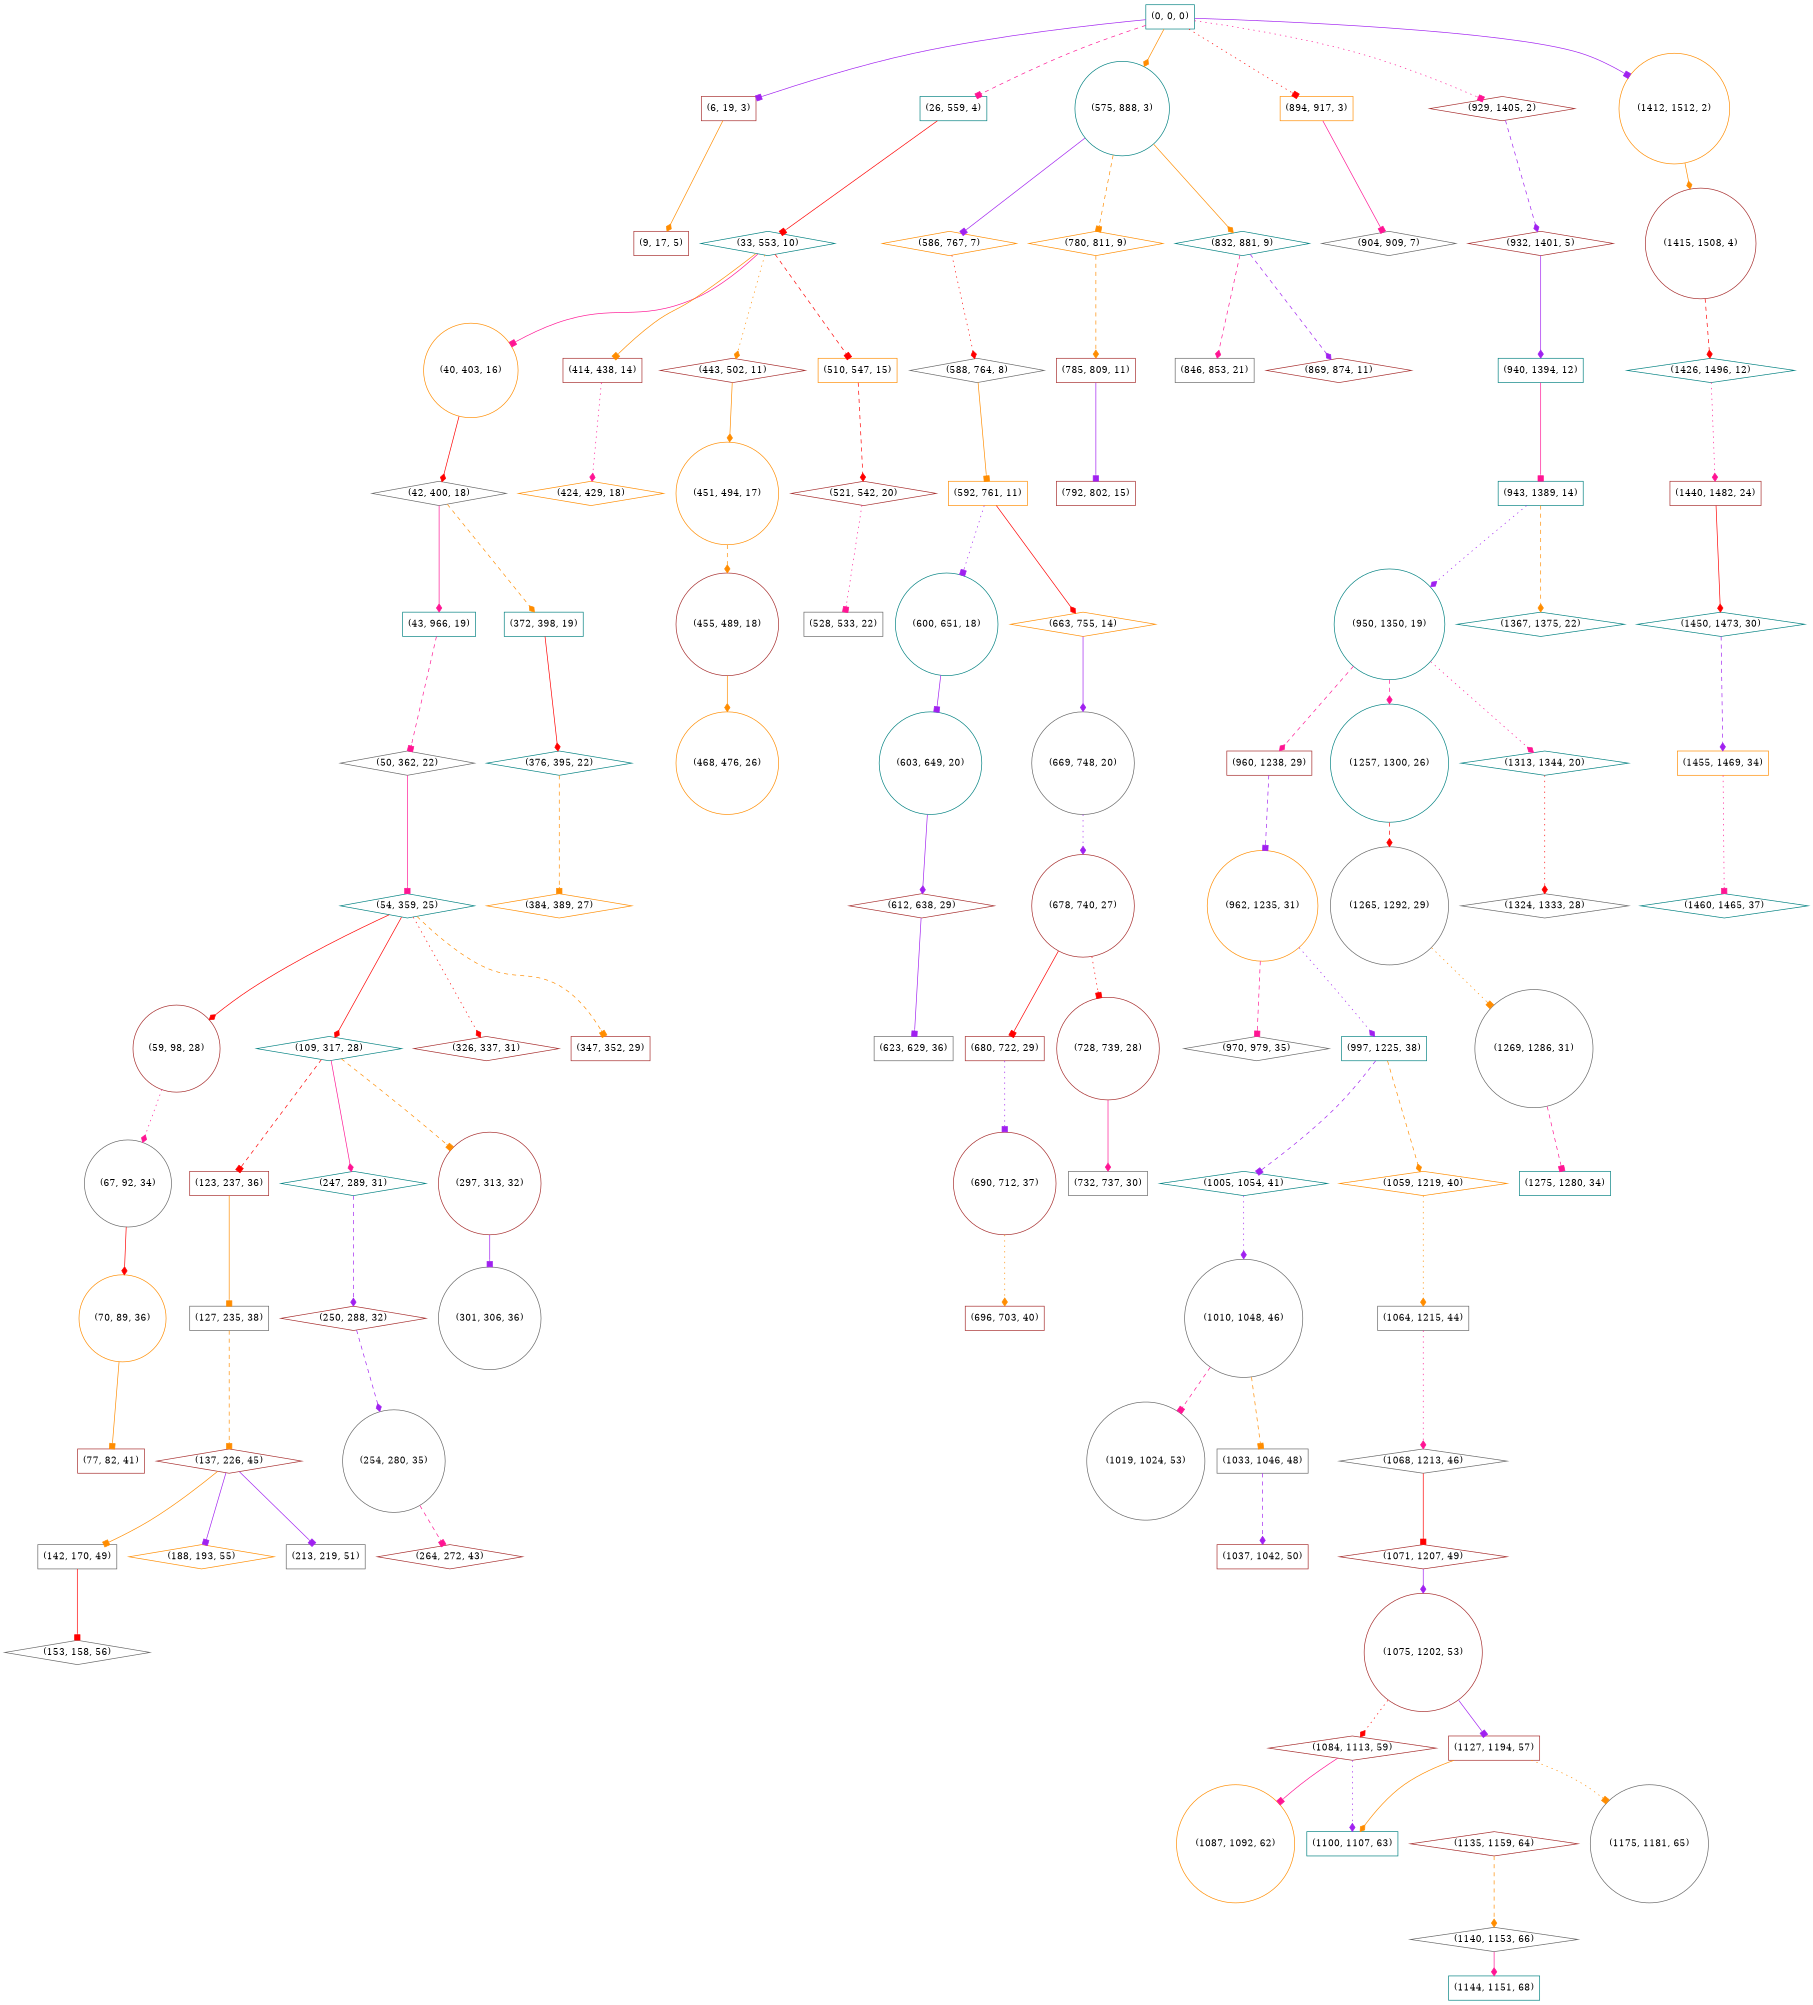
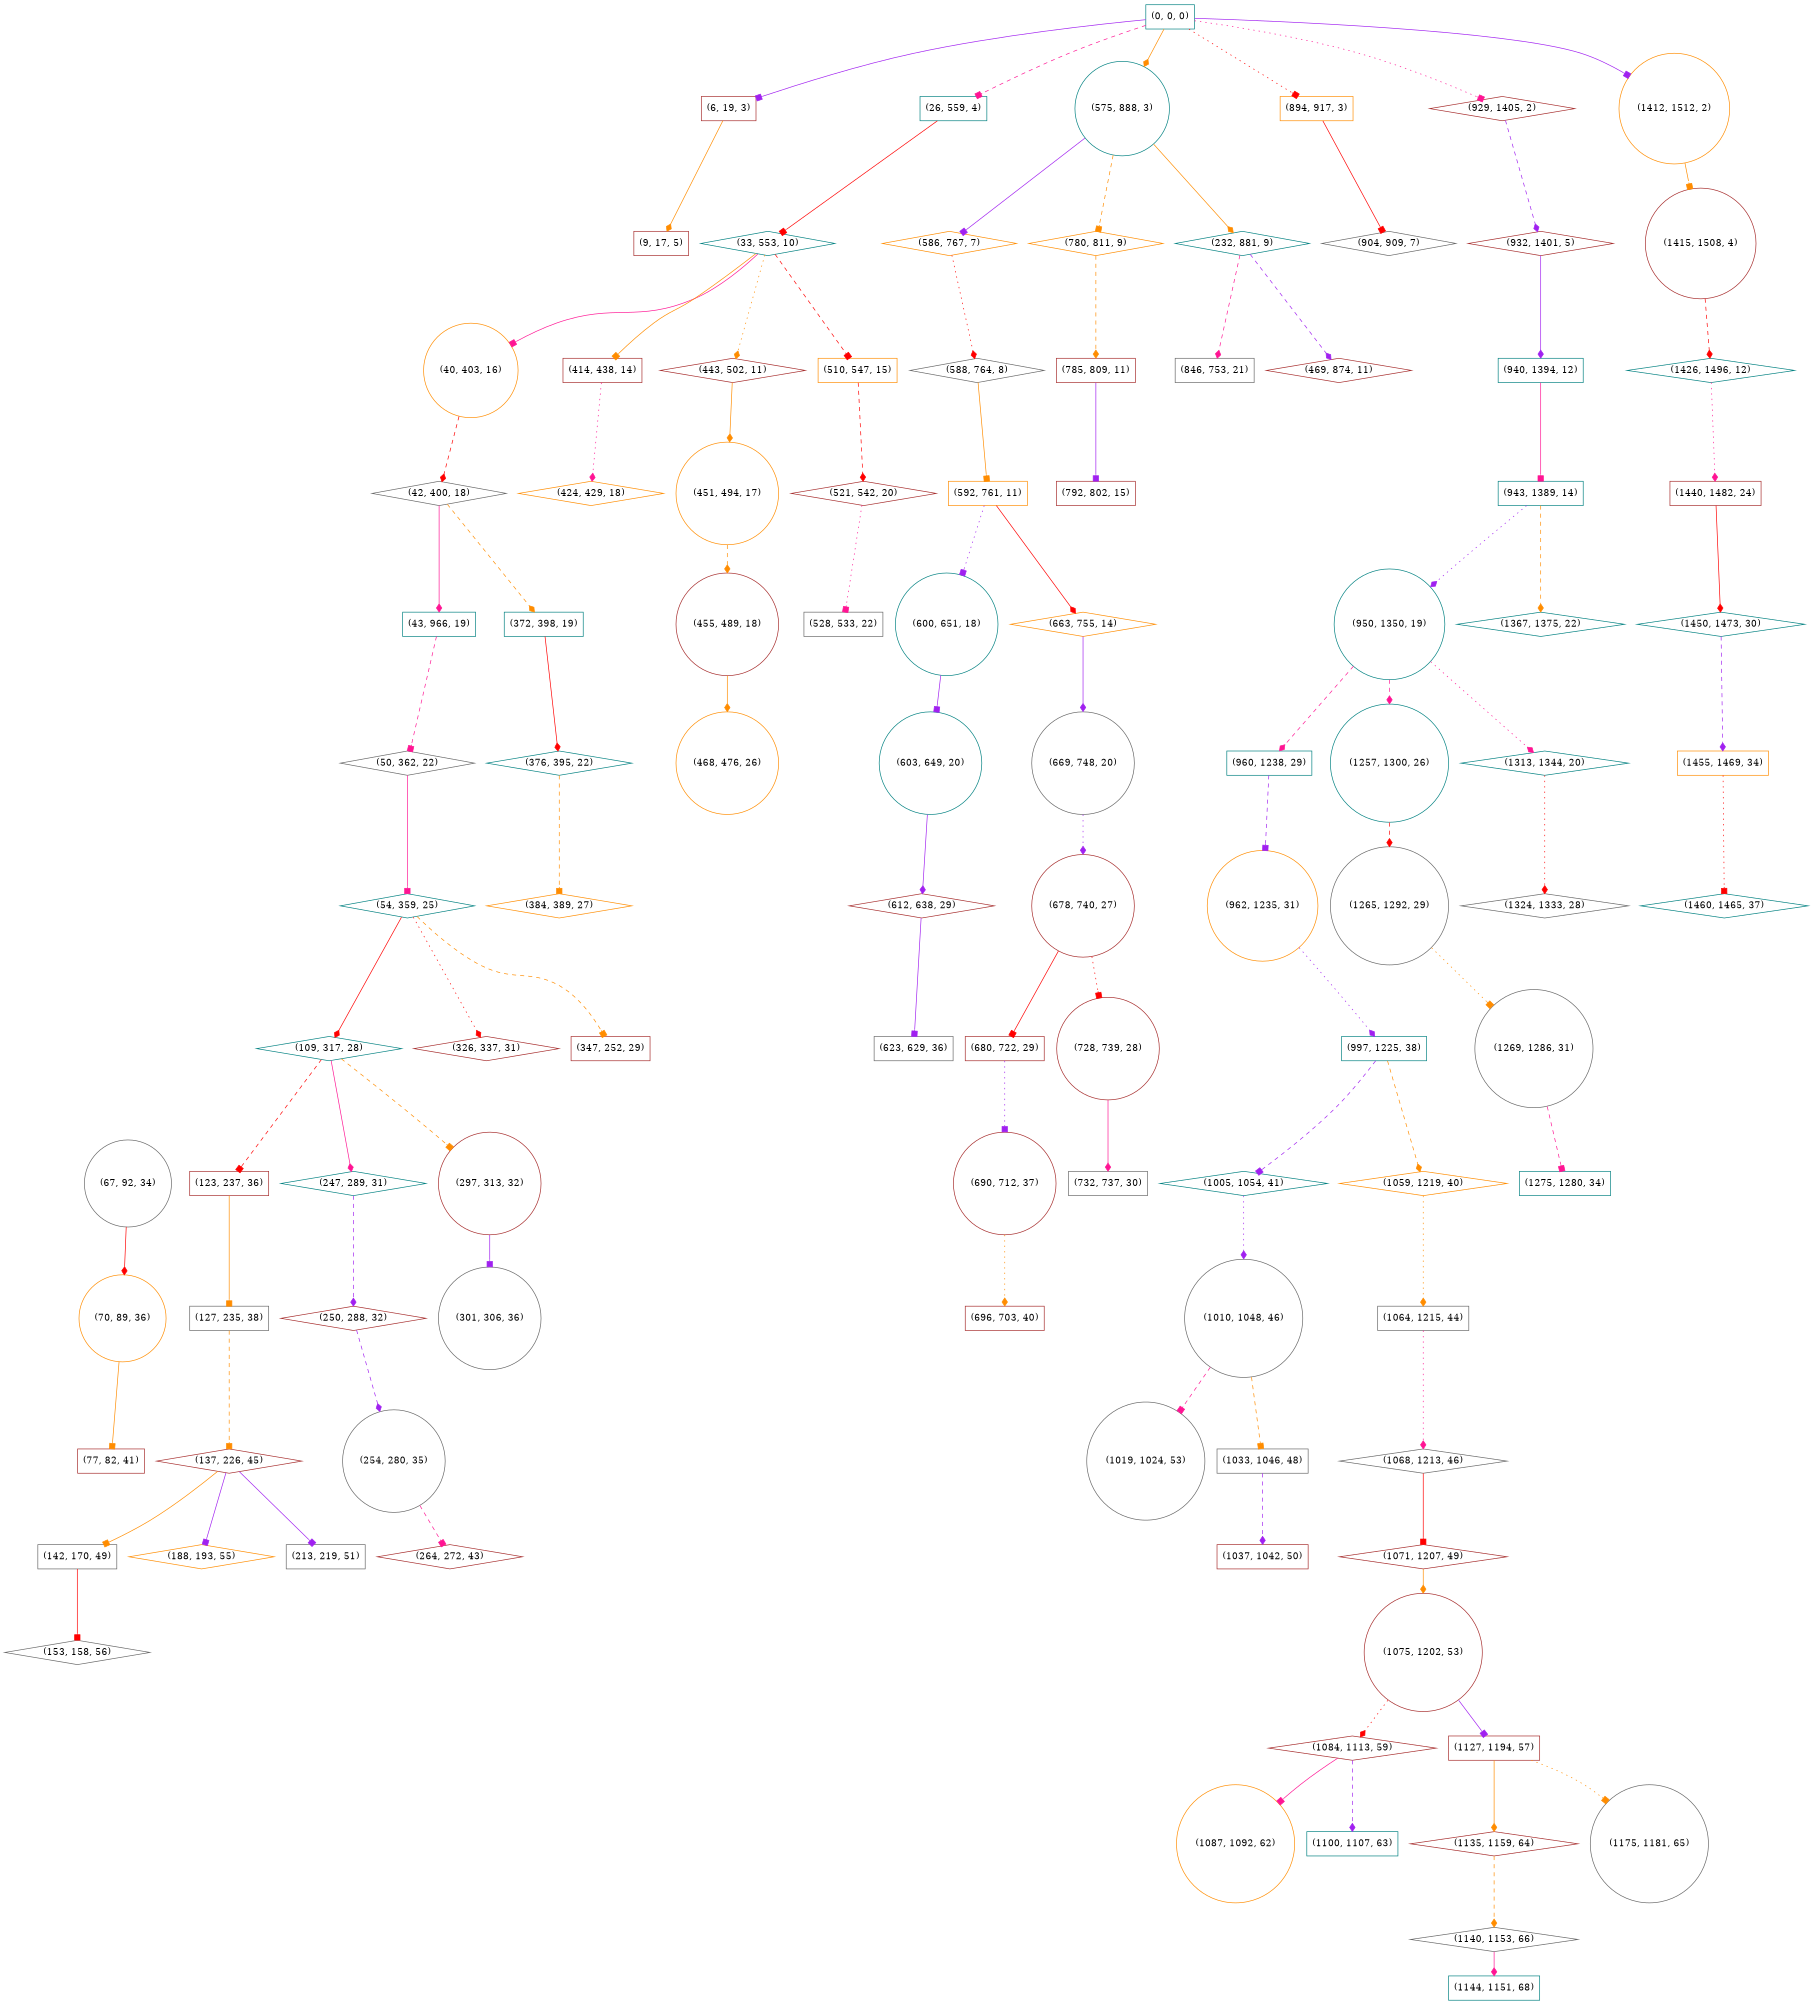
edge "(1412, 1512, 2)" -> "(1415, 1508, 4)": arrowhead diamond -> box
edge "(894, 917, 3)" -> "(904, 909, 7)": color deeppink -> red
node "(832, 881, 9)": label "(832, 881, 9)" -> "(232, 881, 9)"
node "(846, 853, 21)": label "(846, 853, 21)" -> "(846, 753, 21)"
node "(869, 874, 11)": label "(869, 874, 11)" -> "(469, 874, 11)"
edge "(40, 403, 16)" -> "(42, 400, 18)": style solid -> dashed
node "(960, 1238, 29)": color brown -> teal
edge "(1455, 1469, 34)" -> "(1460, 1465, 37)": color deeppink -> red
node "(59, 98, 28)": removed
node "(347, 352, 29)": label "(347, 352, 29)" -> "(347, 252, 29)"
node "(970, 979, 35)": removed
edge "(1071, 1207, 49)" -> "(1075, 1202, 53)": color purple -> darkorange
edge "(1127, 1194, 57)" -> "(1100, 1107, 63)": now "(1127, 1194, 57)" -> "(1135, 1159, 64)"
edge "(1084, 1113, 59)" -> "(1100, 1107, 63)": style dotted -> dashed
